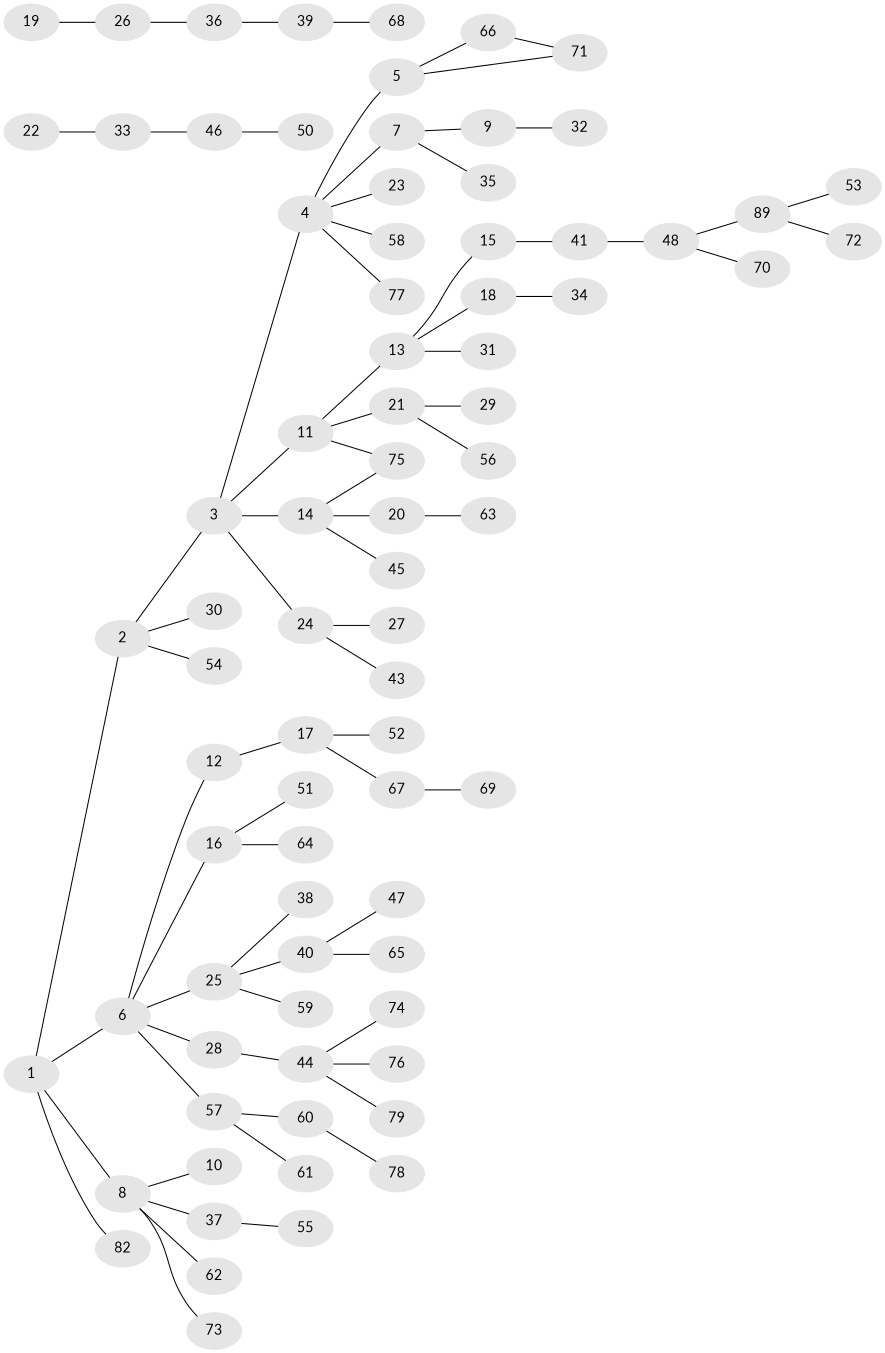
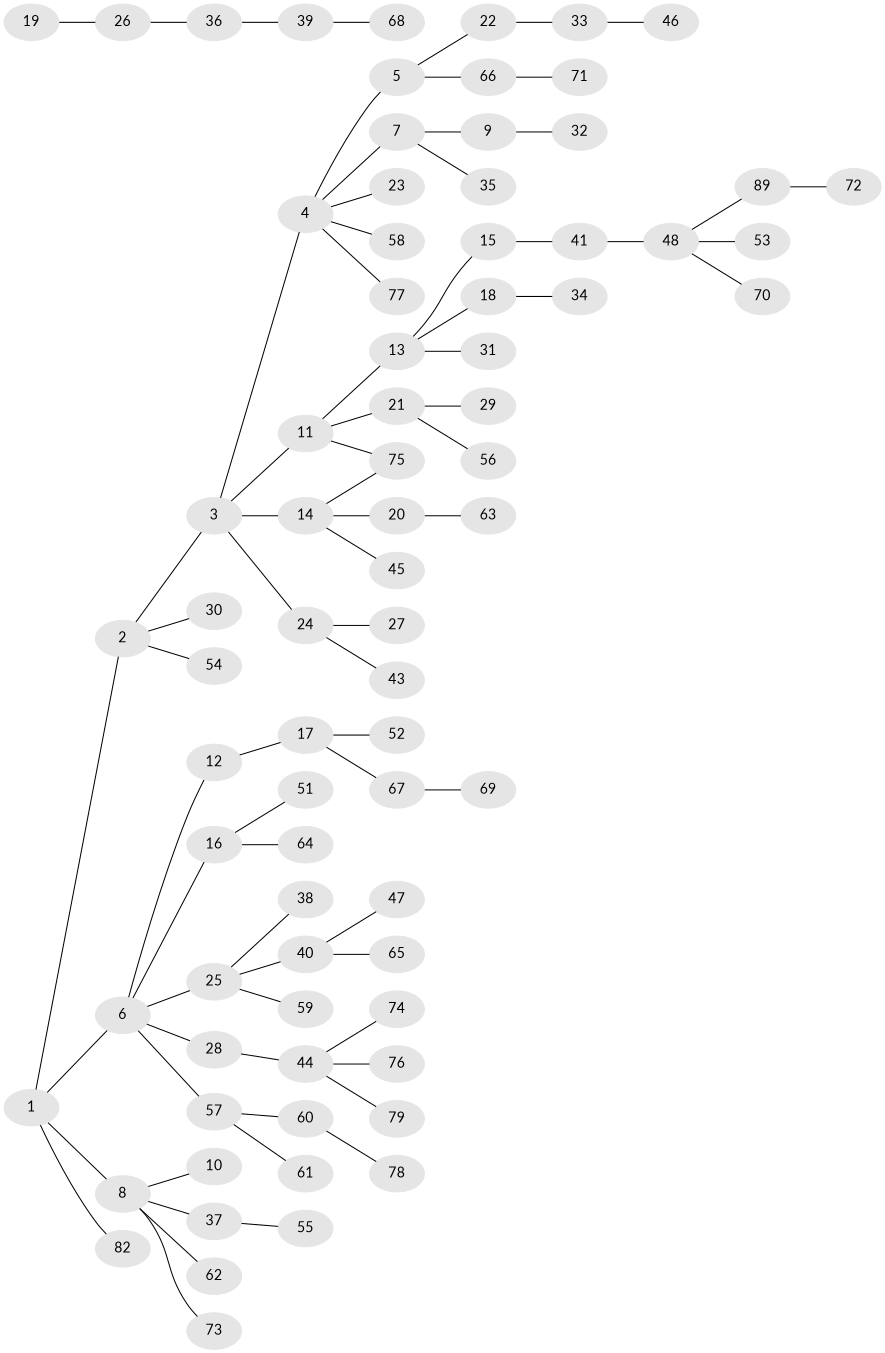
edge "71" -- "5": now "22" -- "5"
node "50": removed
edge "53" -- "89": now "53" -- "48"
